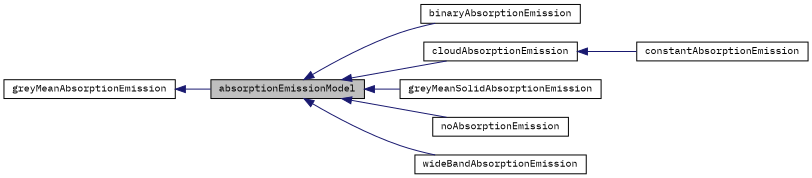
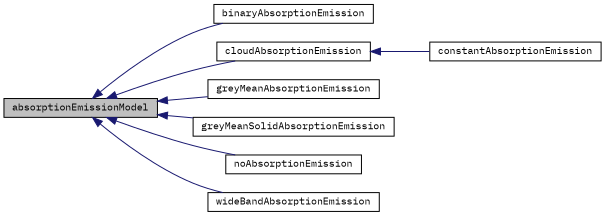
edge "absorptionEmissionModel" -> "greyMeanAbsorptionEmission": reversed
